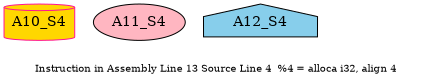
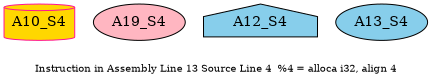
node "A11_S4": label "A11_S4" -> "A19_S4"
node "A13_S4": added
